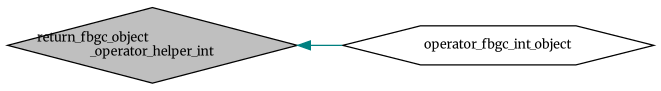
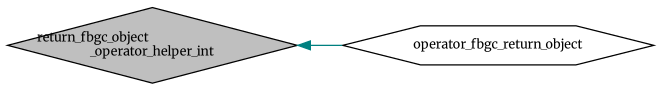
node "operator_fbgc_int_object": label "operator_fbgc_int_object" -> "operator_fbgc_return_object"
